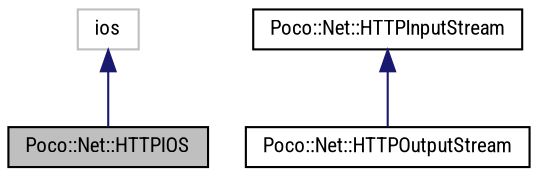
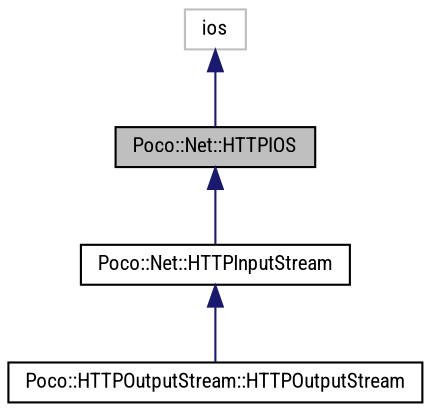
node "Poco::Net::HTTPOutputStream": label "Poco::Net::HTTPOutputStream" -> "Poco::HTTPOutputStream::HTTPOutputStream"
edge "Poco::Net::HTTPInputStream" -> "Poco::Net::HTTPIOS": added
